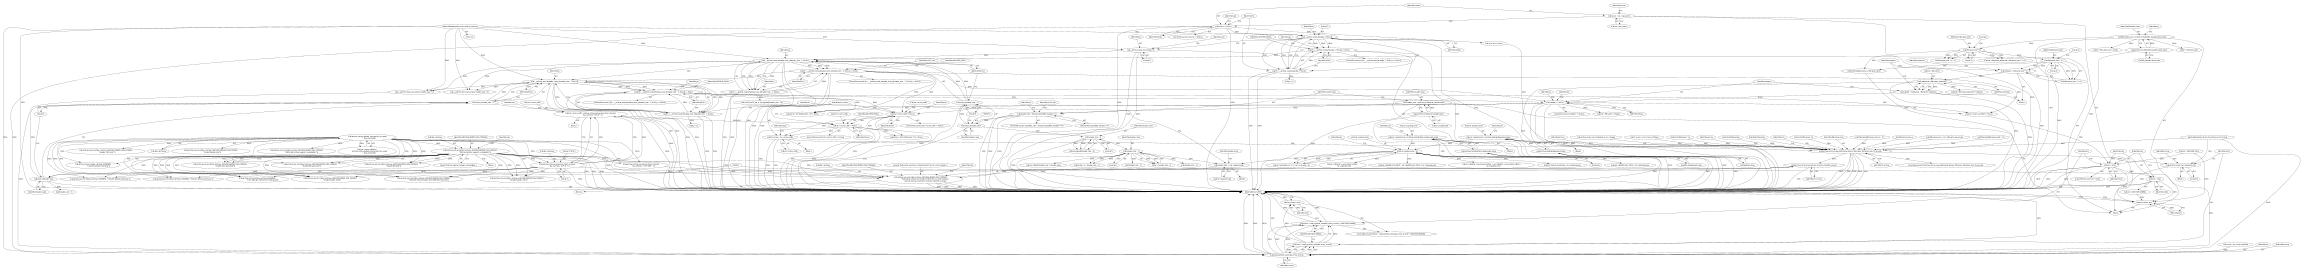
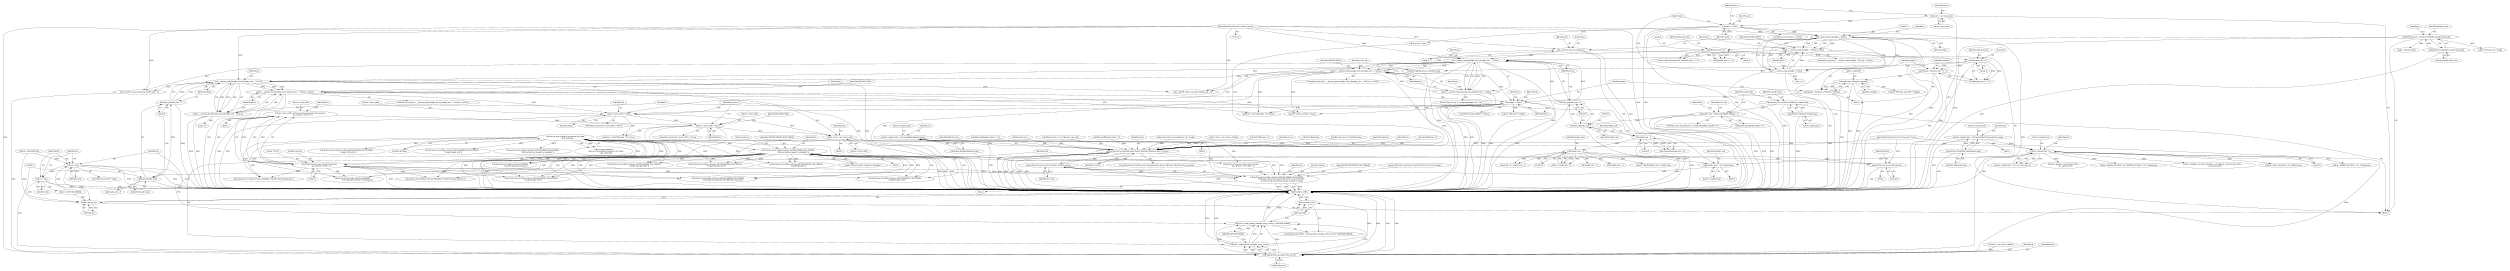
edge "(Call,rar->sconv_utf16be == NULL)" -> "(Call,ret > ret2)": now "(Call,ret = (ARCHIVE_WARN))" -> "(Call,ret > ret2)"
node "(Call,filename_size != strlen(filename))": added
node "(Call,&packed_size)": removed
